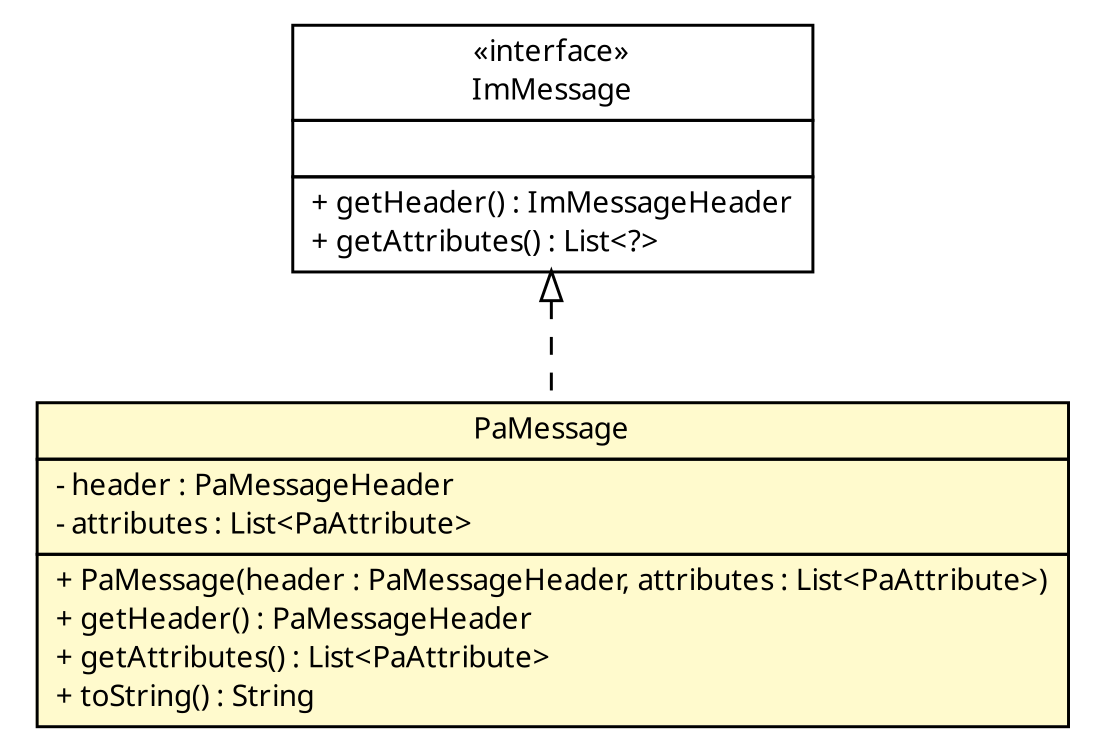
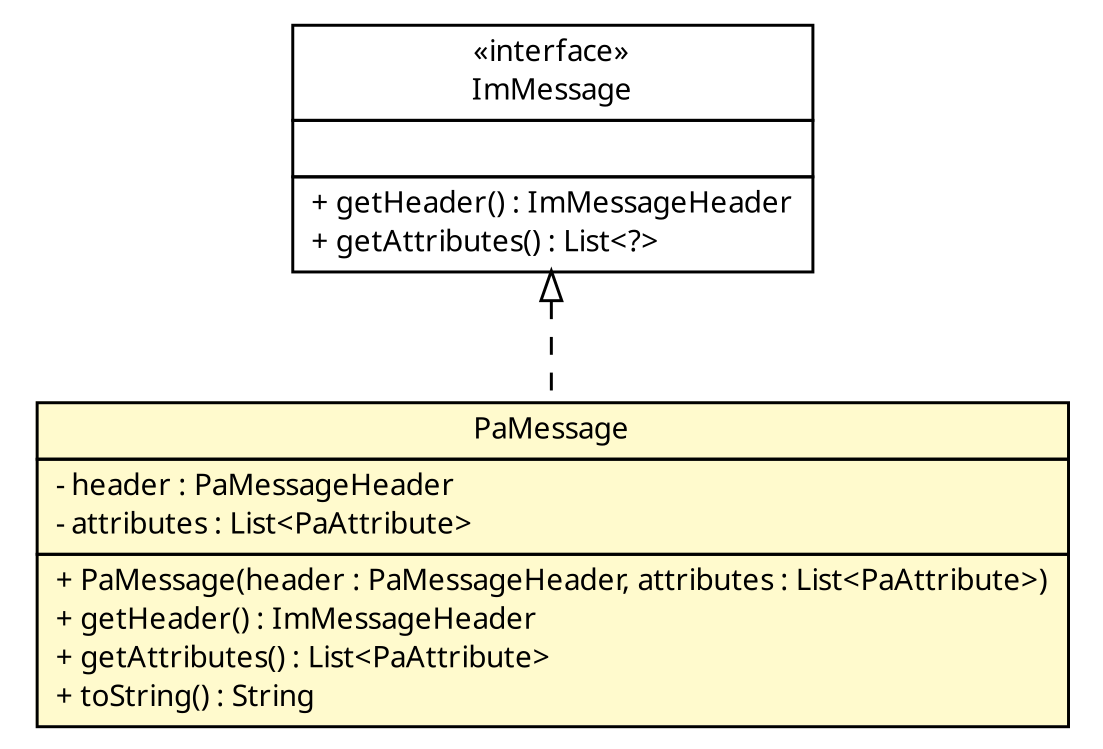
node "PaMessage": text "+ getHeader() : PaMessageHeader" -> "+ getHeader() : ImMessageHeader"
